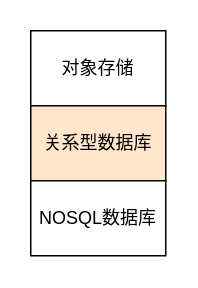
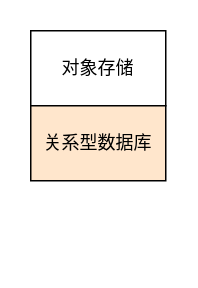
node "NOSQL数据库": removed
